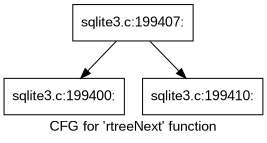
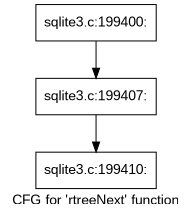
edge "sqlite3.c:199407:" -> "sqlite3.c:199400:": reversed
